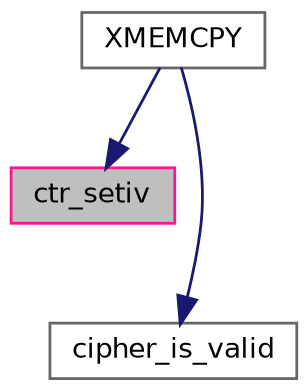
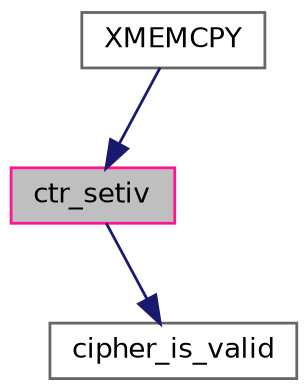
edge "XMEMCPY" -> "cipher_is_valid": now "ctr_setiv" -> "cipher_is_valid"
